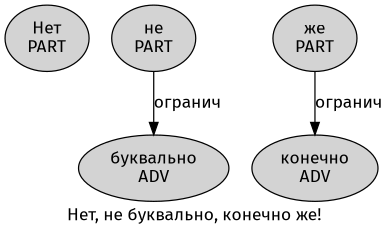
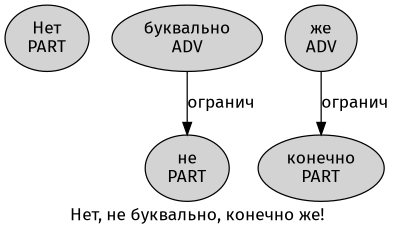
node "же PART": label "же PART" -> "же ADV"
edge "не PART" -> "буквально ADV": reversed
node "конечно ADV": label "конечно ADV" -> "конечно PART"
